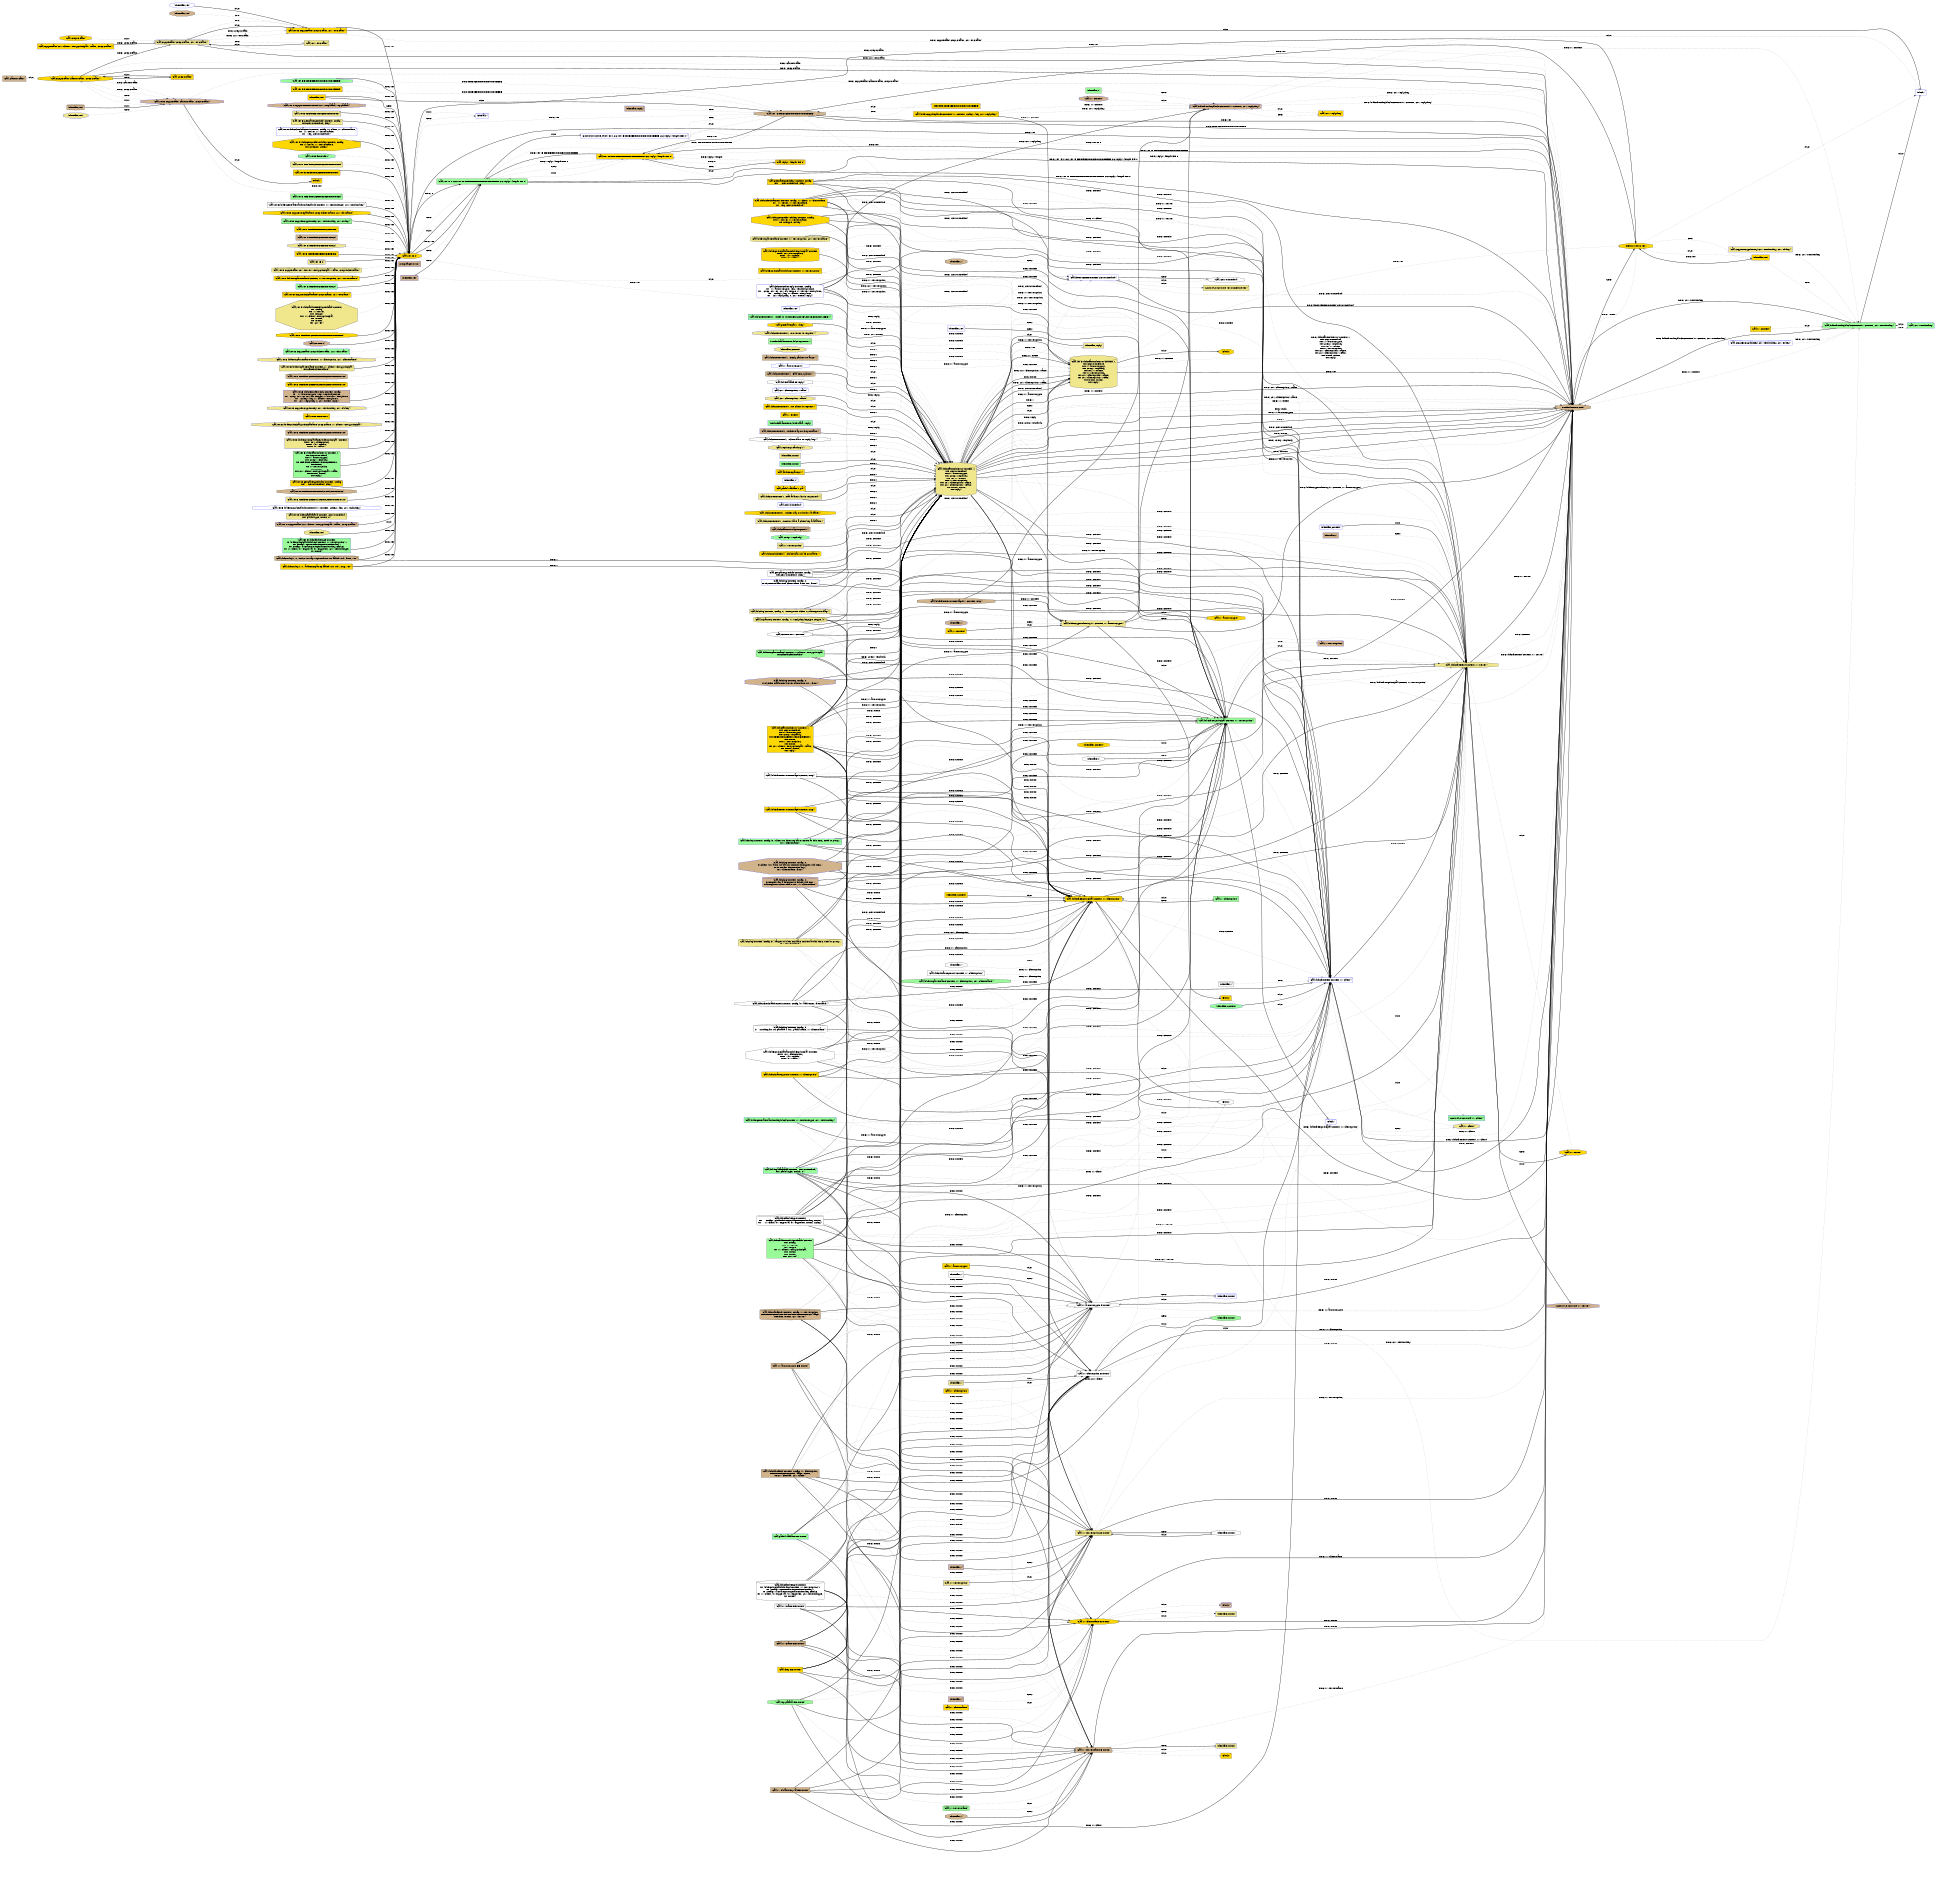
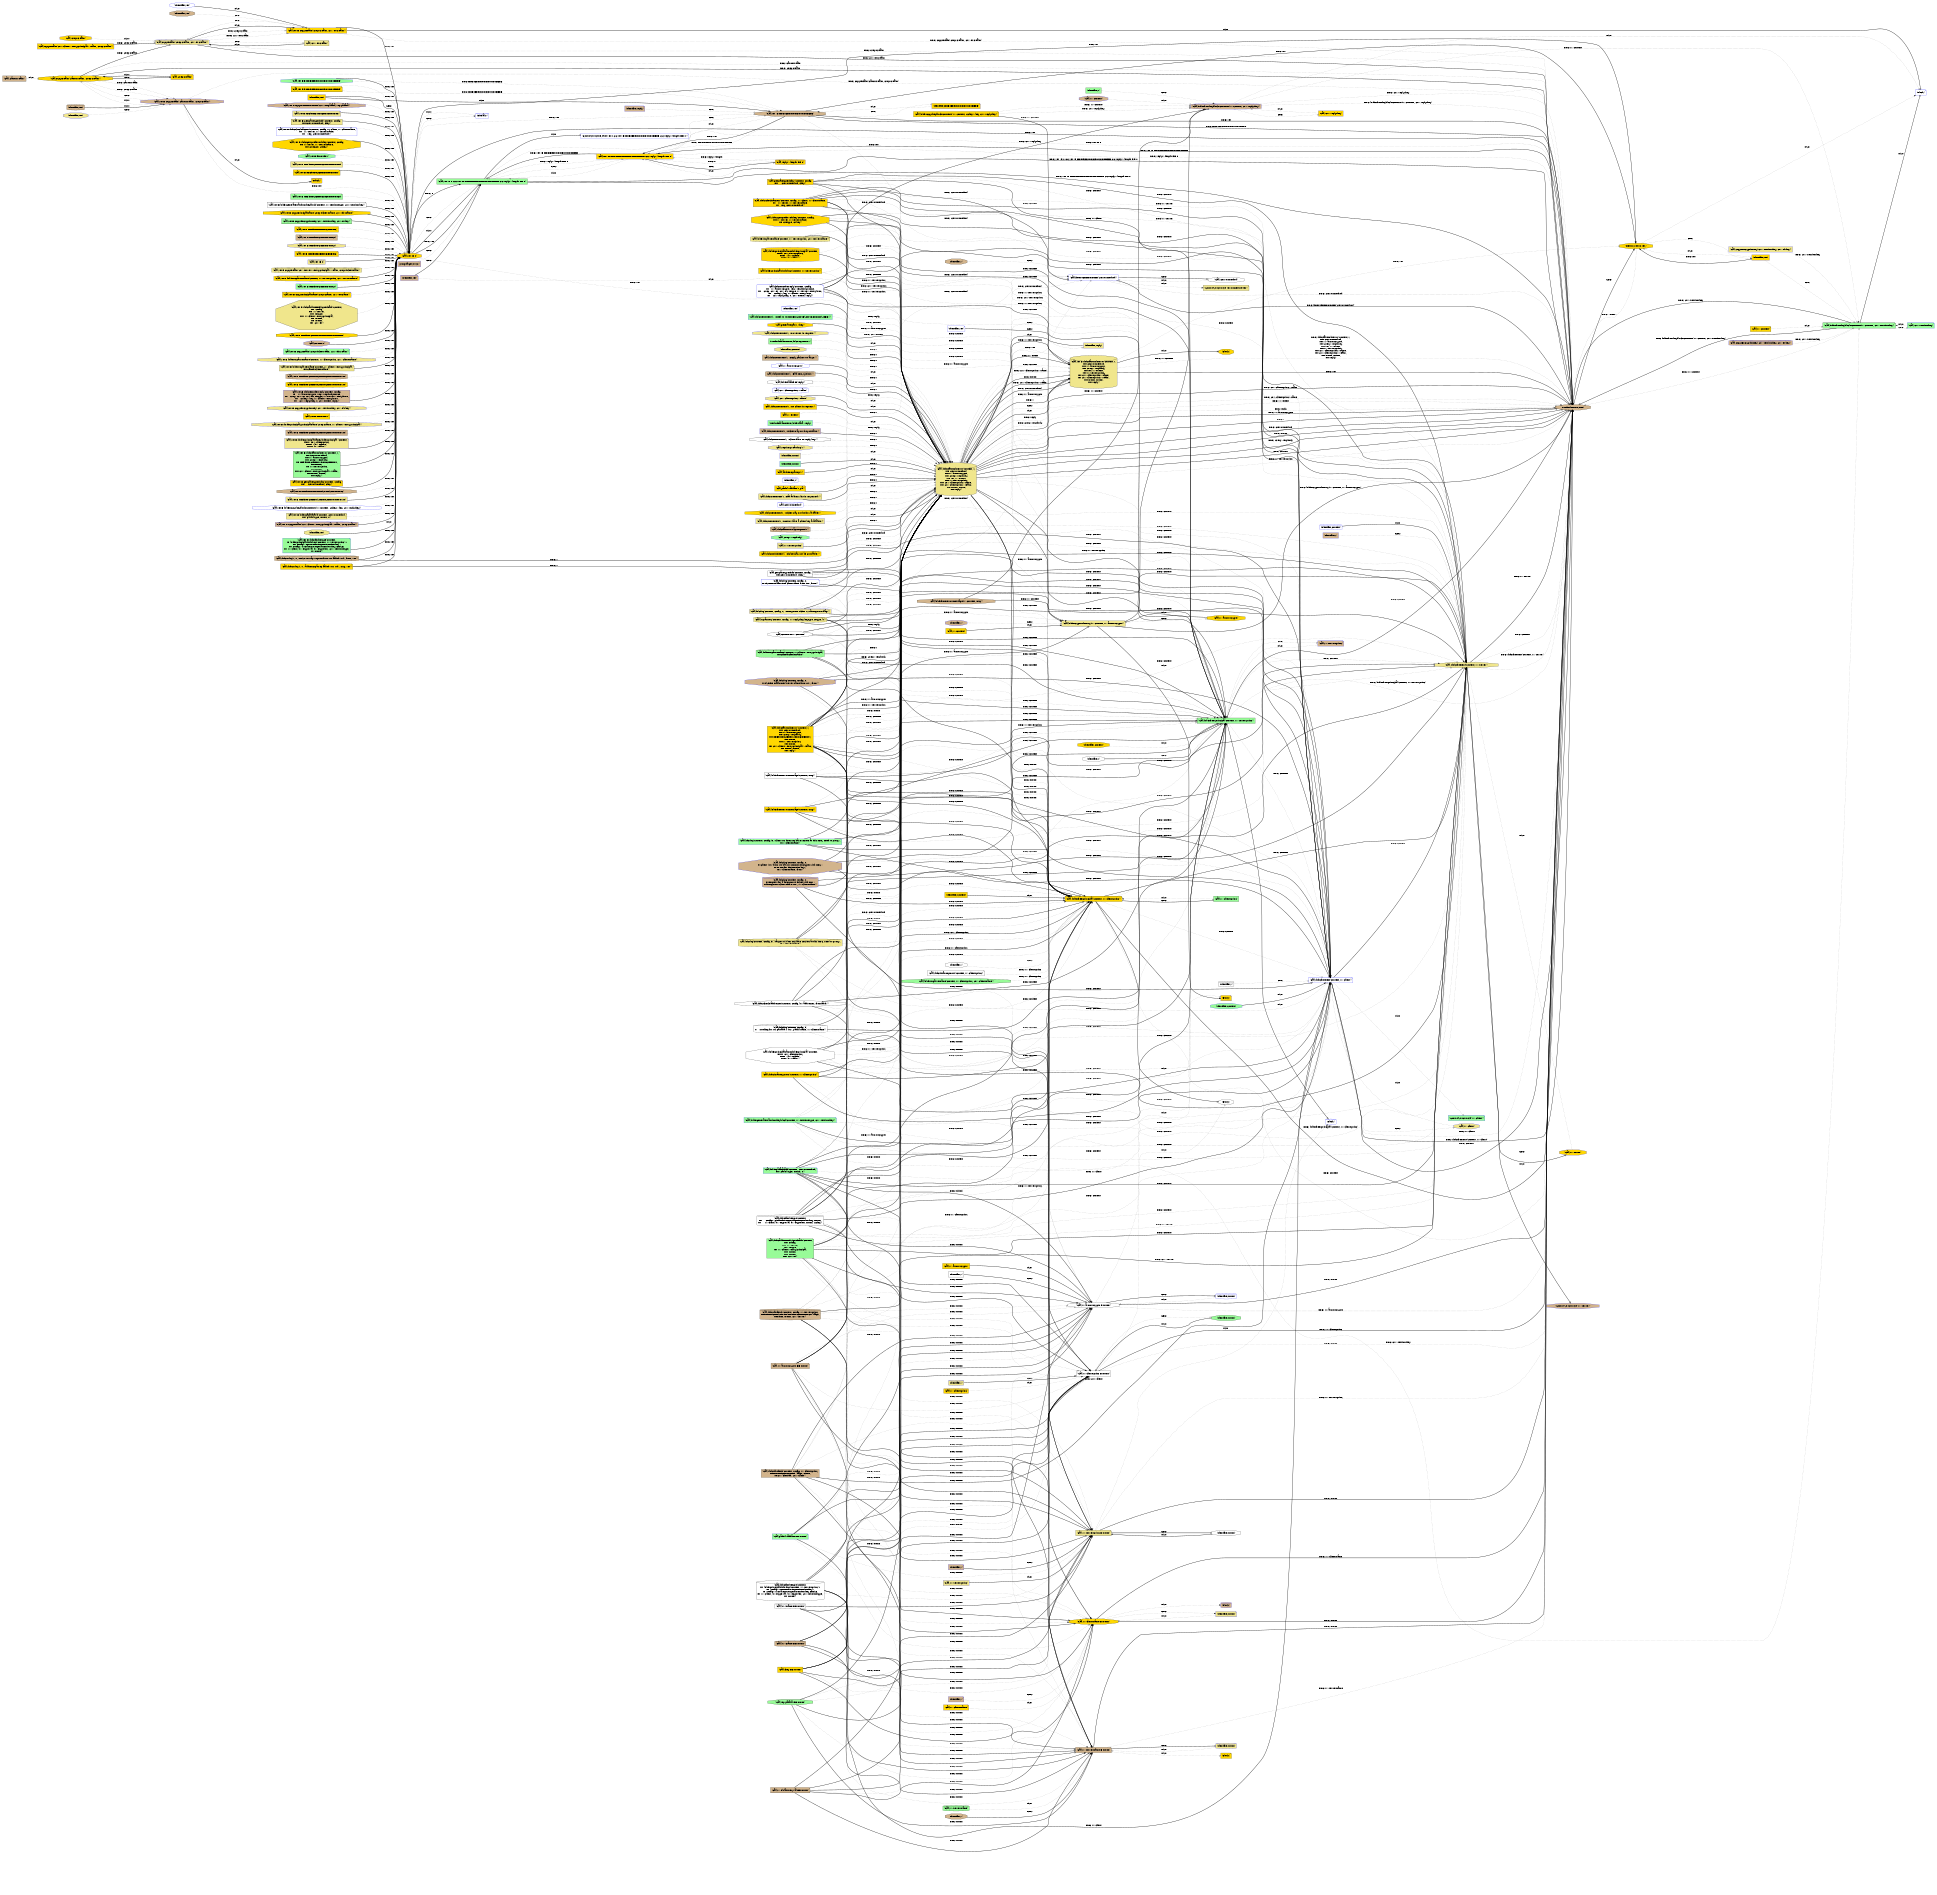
node "(Call,copy_EncryptionKey(&r->session_key, &r->et.key))": fillcolor white -> tan
